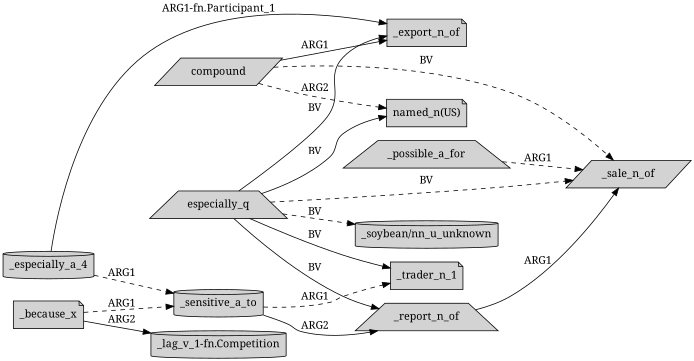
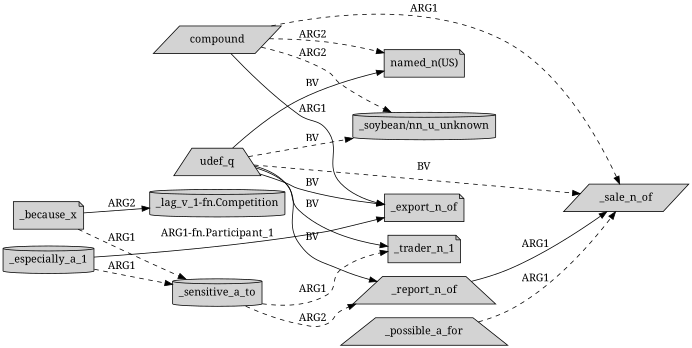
edge "compound" -> "_sale_n_of": label "BV" -> "ARG1"
edge "compound" -> "_soybean/nn_u_unknown": added, label "ARG2"
node "especially_q": label "especially_q" -> "udef_q"
node "_especially_a_4": label "_especially_a_4" -> "_especially_a_1"
edge "_sensitive_a_to" -> "_report_n_of": style solid -> dashed
